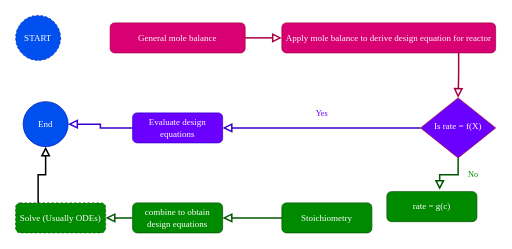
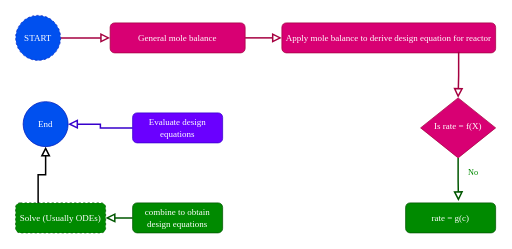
edge "START" -> "General mole balance": added
edge "Is rate = f(X)" -> "Evaluate design equations": removed, label "Yes"
node "Is rate = f(X)": fillcolor #6a00ff -> #d80073
node "rate = g(c)": moved (432, 207) -> (450, 218)
edge "Stoichiometry" -> "combine to obtain design equations": removed
node "Stoichiometry": removed
